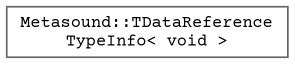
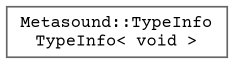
node "Metasound::TDataReference TypeInfo< void >": label "Metasound::TDataReference TypeInfo< void >" -> "Metasound::TypeInfo TypeInfo< void >"
